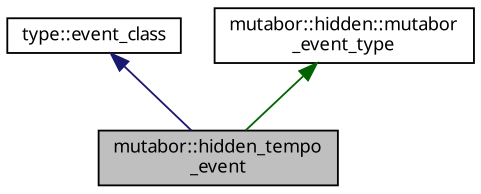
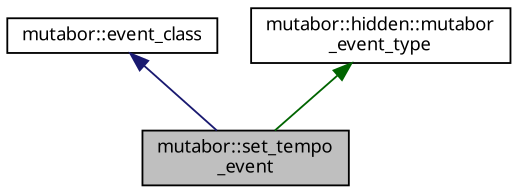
node "type::event_class": label "type::event_class" -> "mutabor::event_class"
node "mutabor::hidden_tempo _event": label "mutabor::hidden_tempo _event" -> "mutabor::set_tempo _event"
